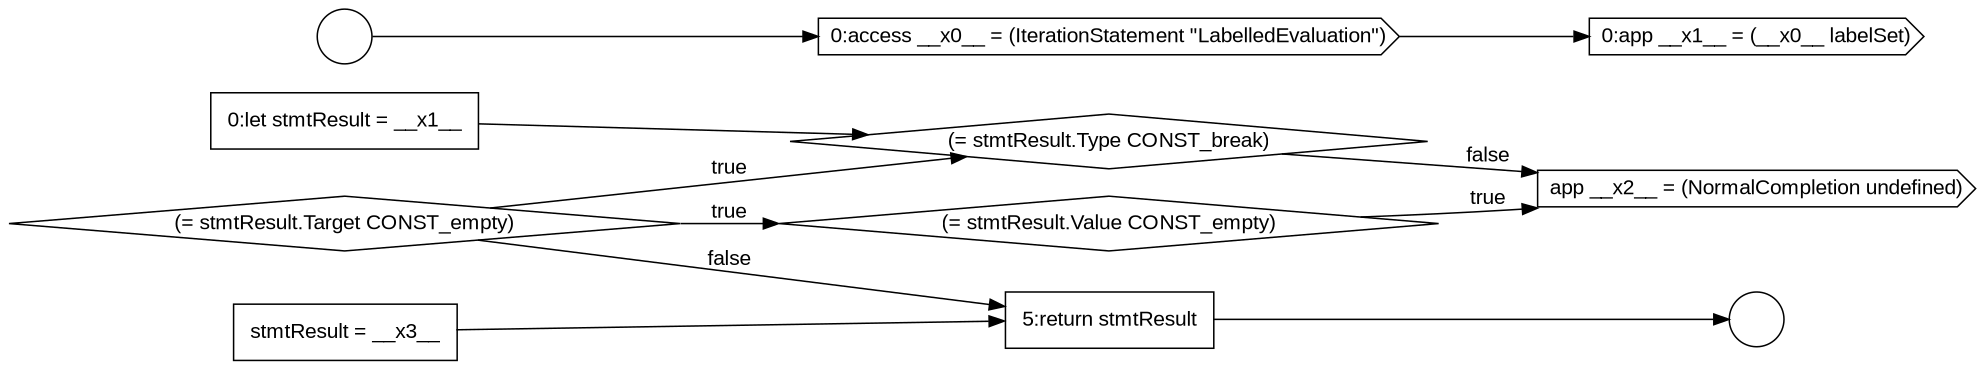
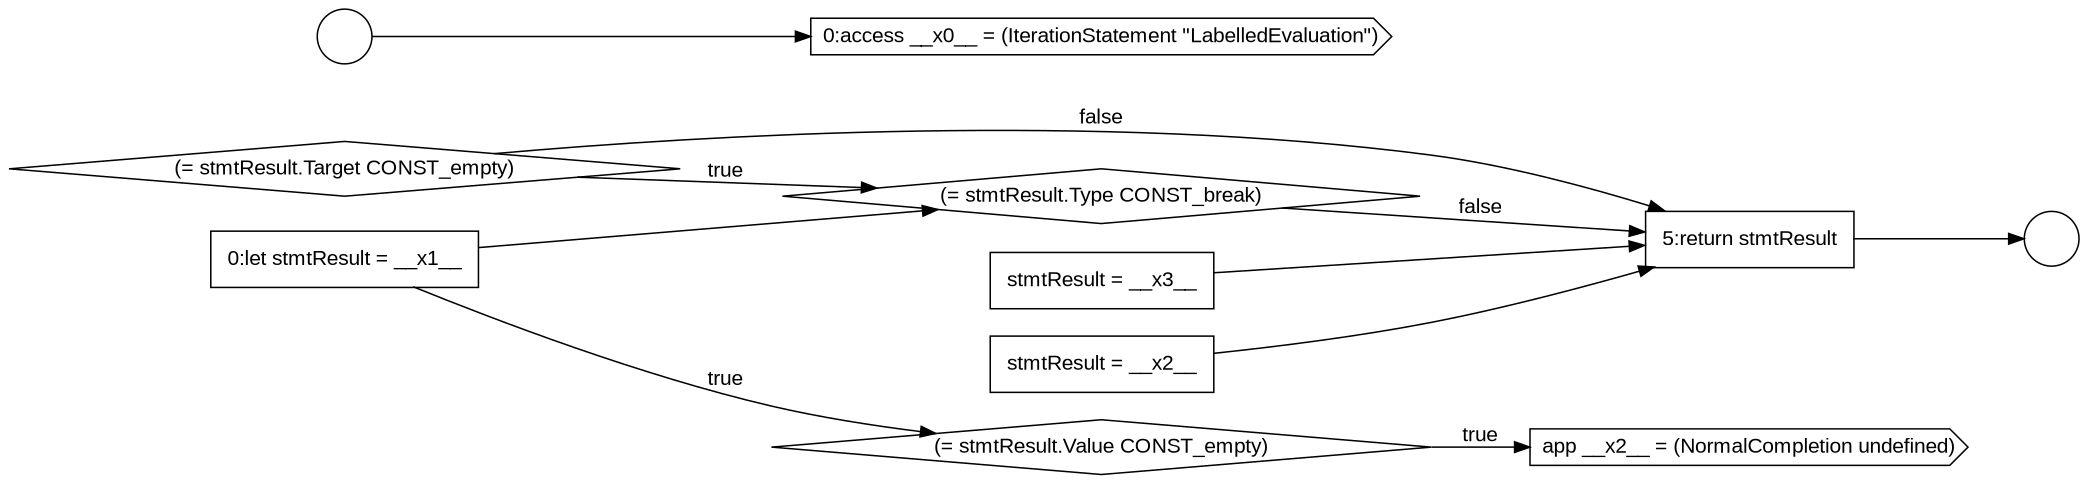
node "0:app __x1__ = (__x0__ labelSet)": removed
edge "(= stmtResult.Type CONST_break)" -> "app __x2__ = (NormalCompletion undefined)": now "(= stmtResult.Type CONST_break)" -> "5:return stmtResult"
edge "(= stmtResult.Target CONST_empty)" -> "(= stmtResult.Value CONST_empty)": now "0:let stmtResult = __x1__" -> "(= stmtResult.Value CONST_empty)"
node "stmtResult = __x2__": added
